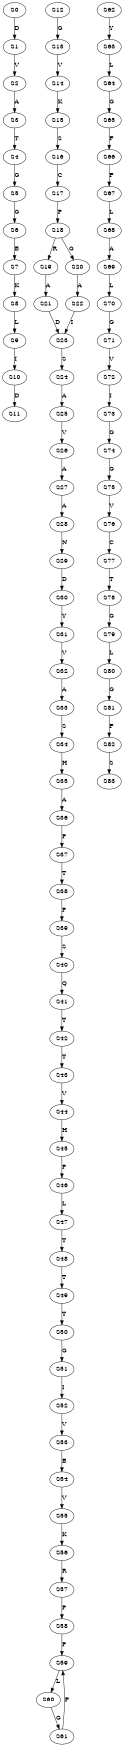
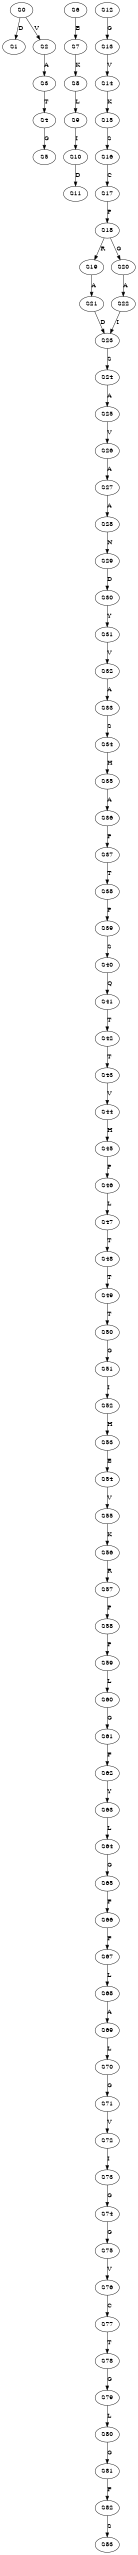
edge "S1" -> "S2": now "S0" -> "S2"
edge "S5" -> "S6": removed, label "G"
edge "S52" -> "S53": label "V" -> "H"
edge "S61" -> "S59": now "S61" -> "S62"
